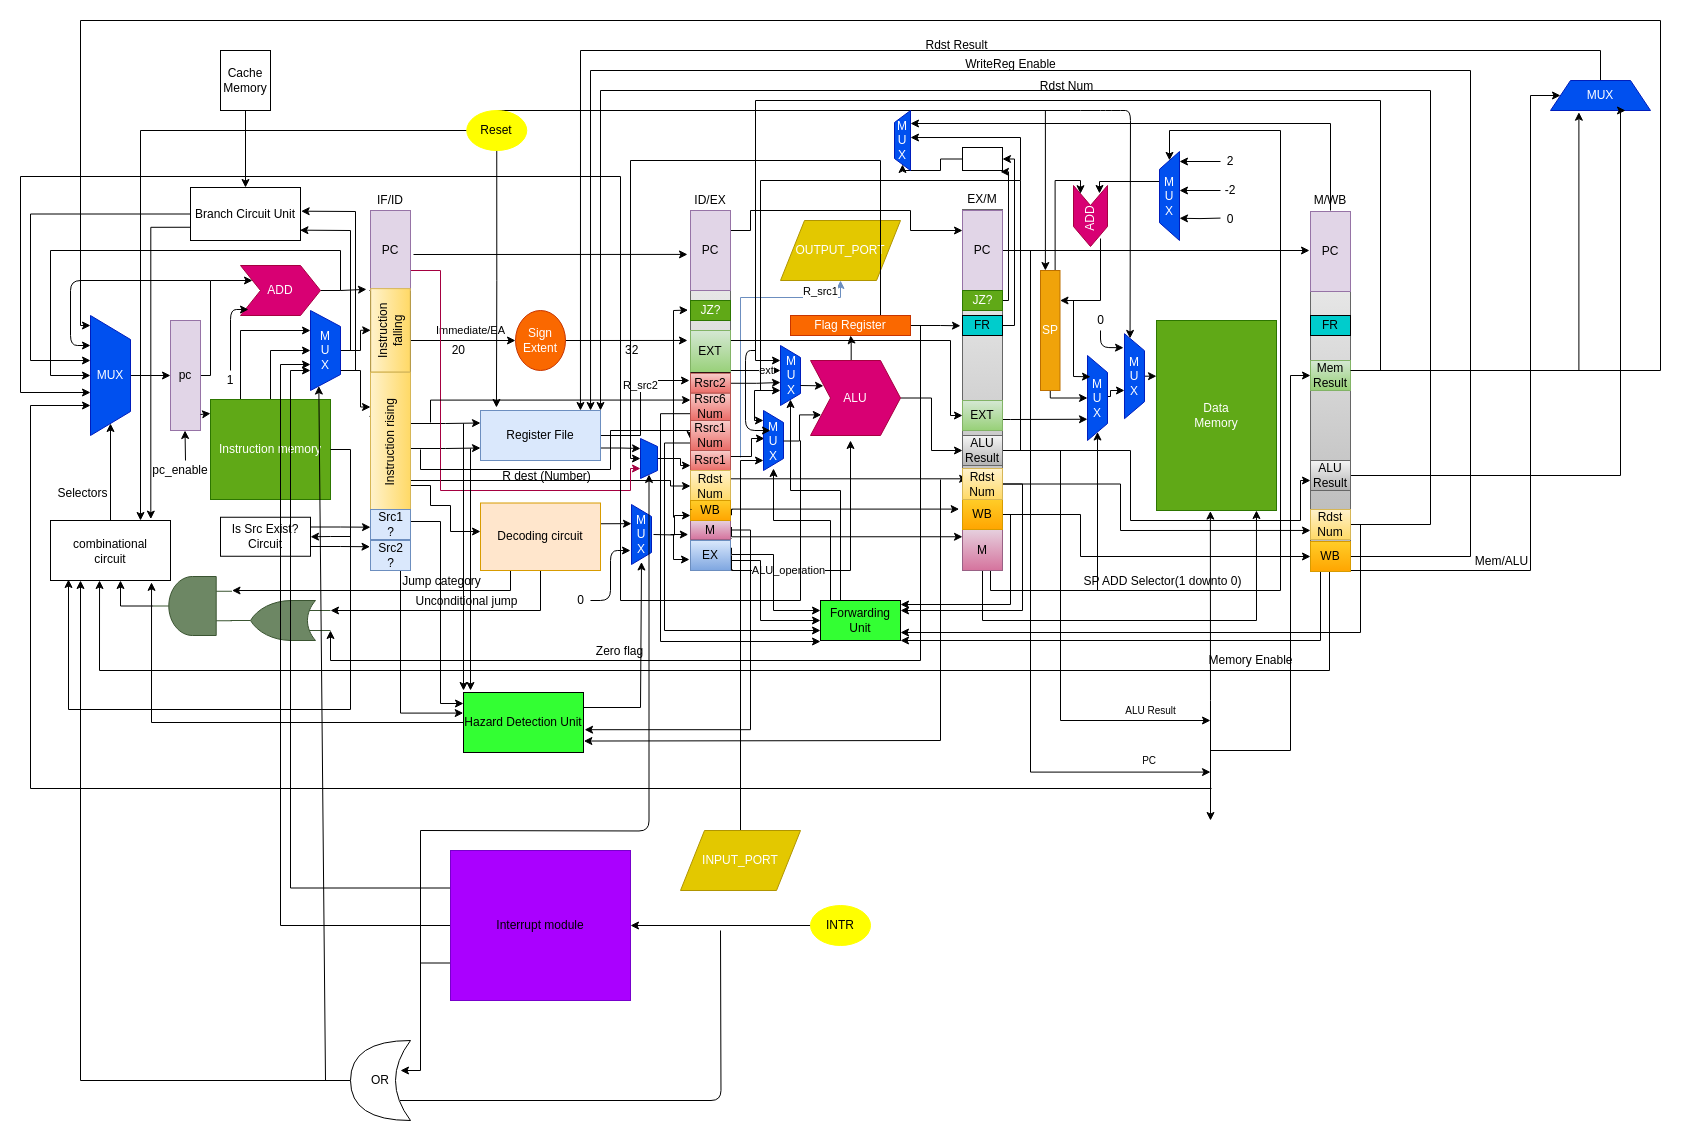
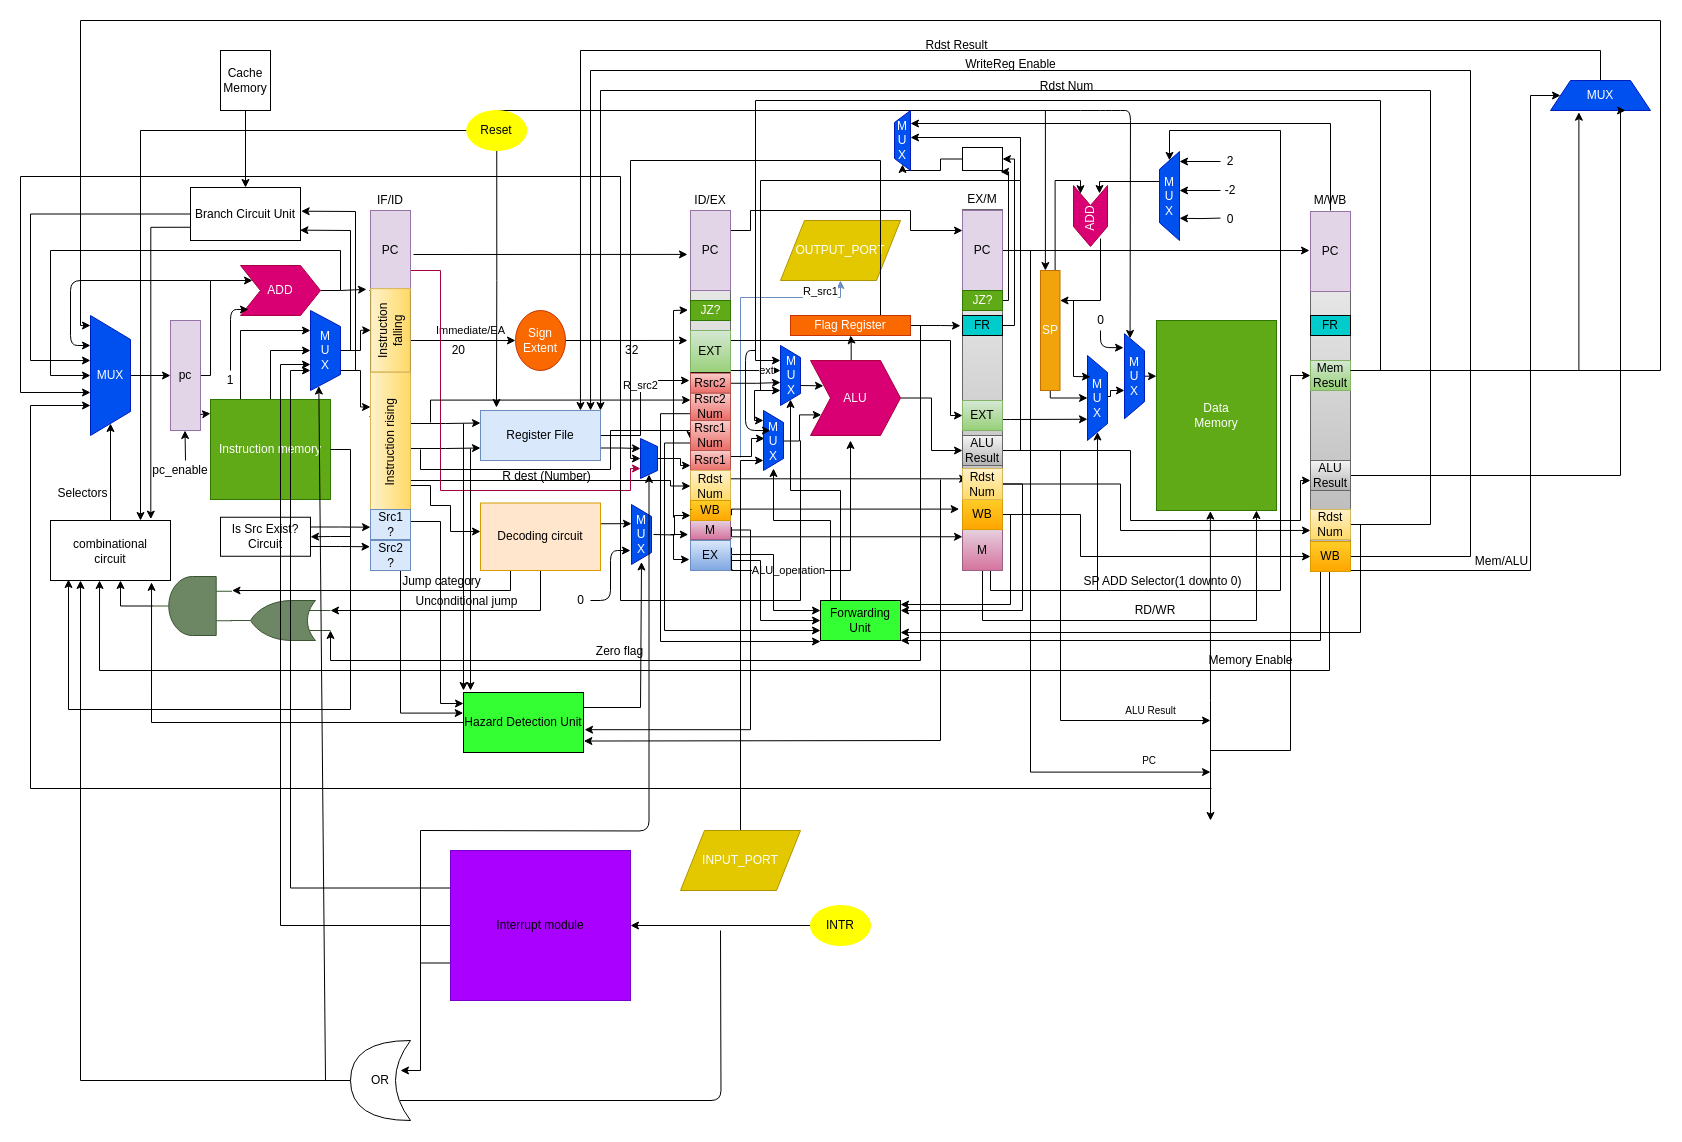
node "Rsrc6 Num": label "Rsrc6 Num" -> "Rsrc2 Num"
node "RD/WR": added
